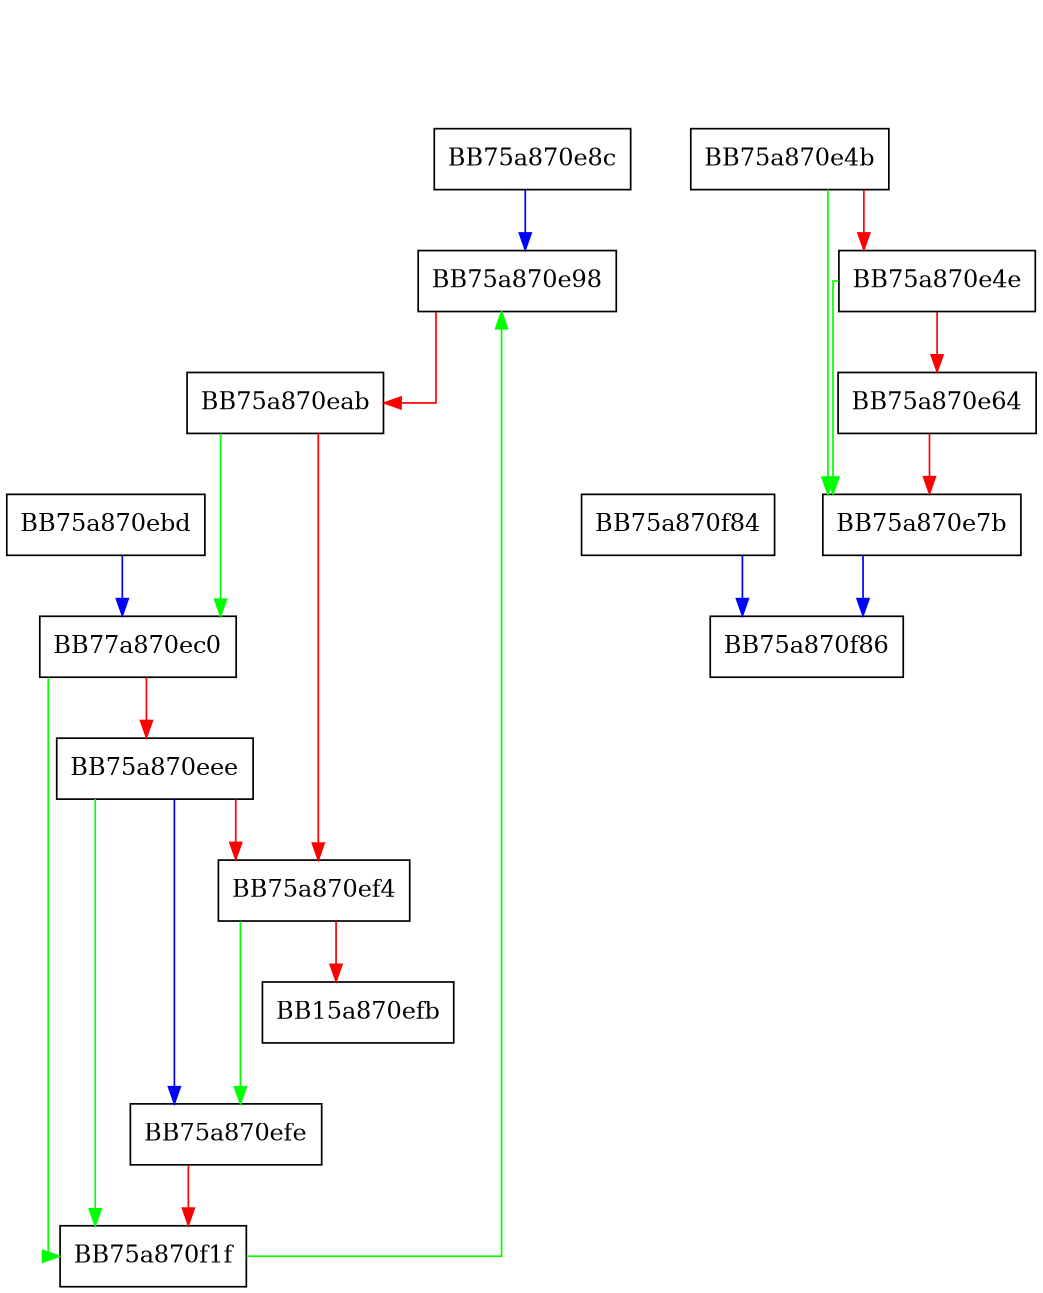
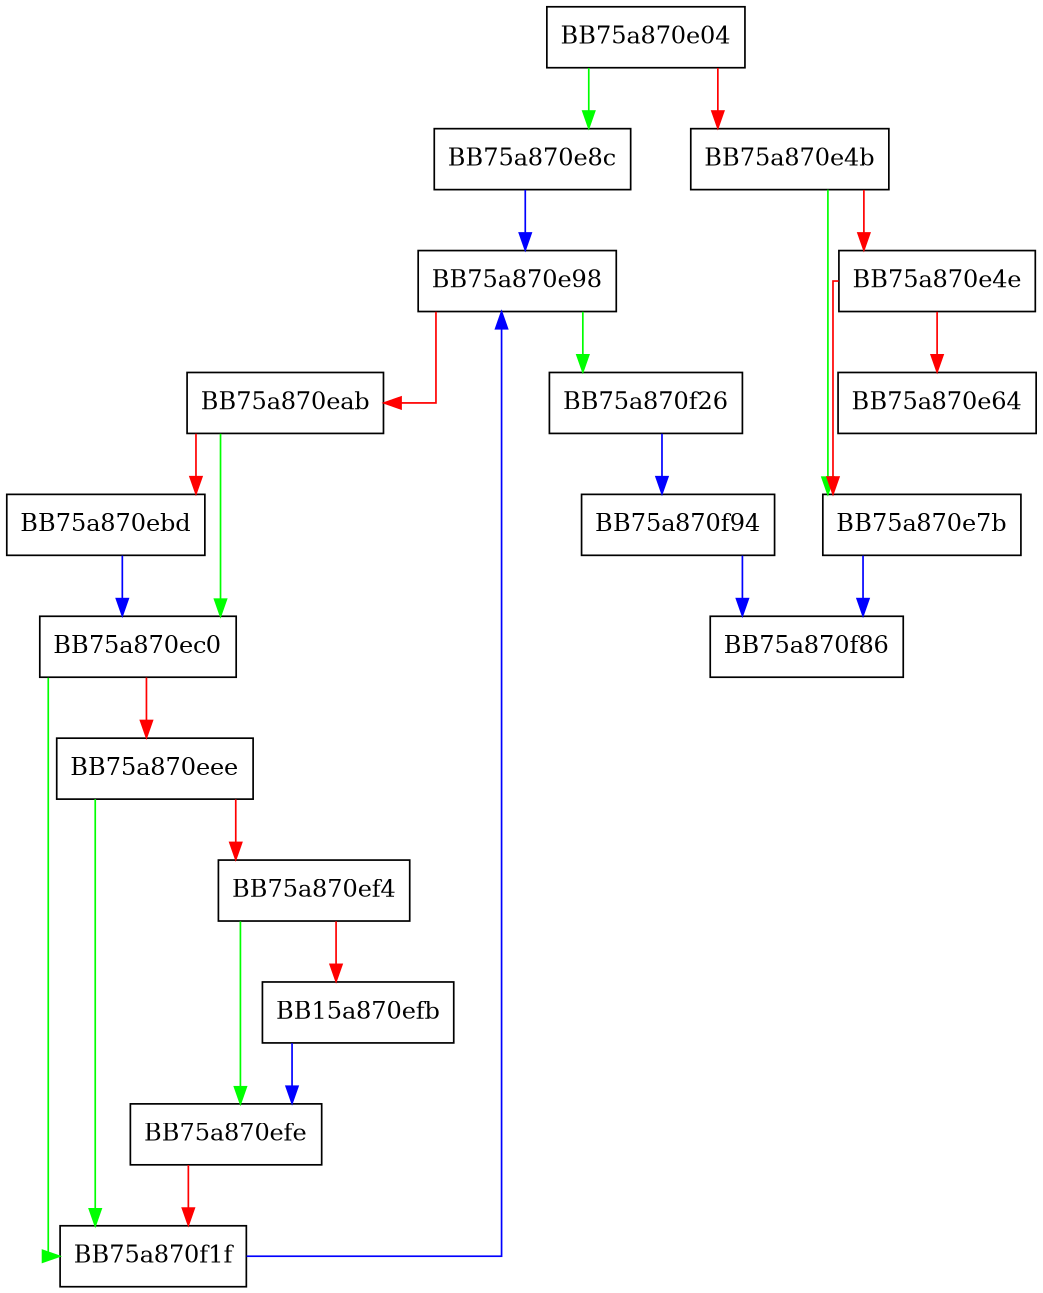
node "BB75a870e04": added
edge "BB75a870e4e" -> "BB75a870e7b": color green -> red
node "BB75a870f26": added
edge "BB75a870e64" -> "BB75a870e7b": removed
node "BB75a870f84": label "BB75a870f84" -> "BB75a870f94"
edge "BB75a870eab" -> "BB75a870ef4": now "BB75a870eab" -> "BB75a870ebd"
node "BB77a870ec0": label "BB77a870ec0" -> "BB75a870ec0"
edge "BB75a870f1f" -> "BB75a870e98": color green -> blue
edge "BB75a870eee" -> "BB75a870efe": now "BB15a870efb" -> "BB75a870efe"
